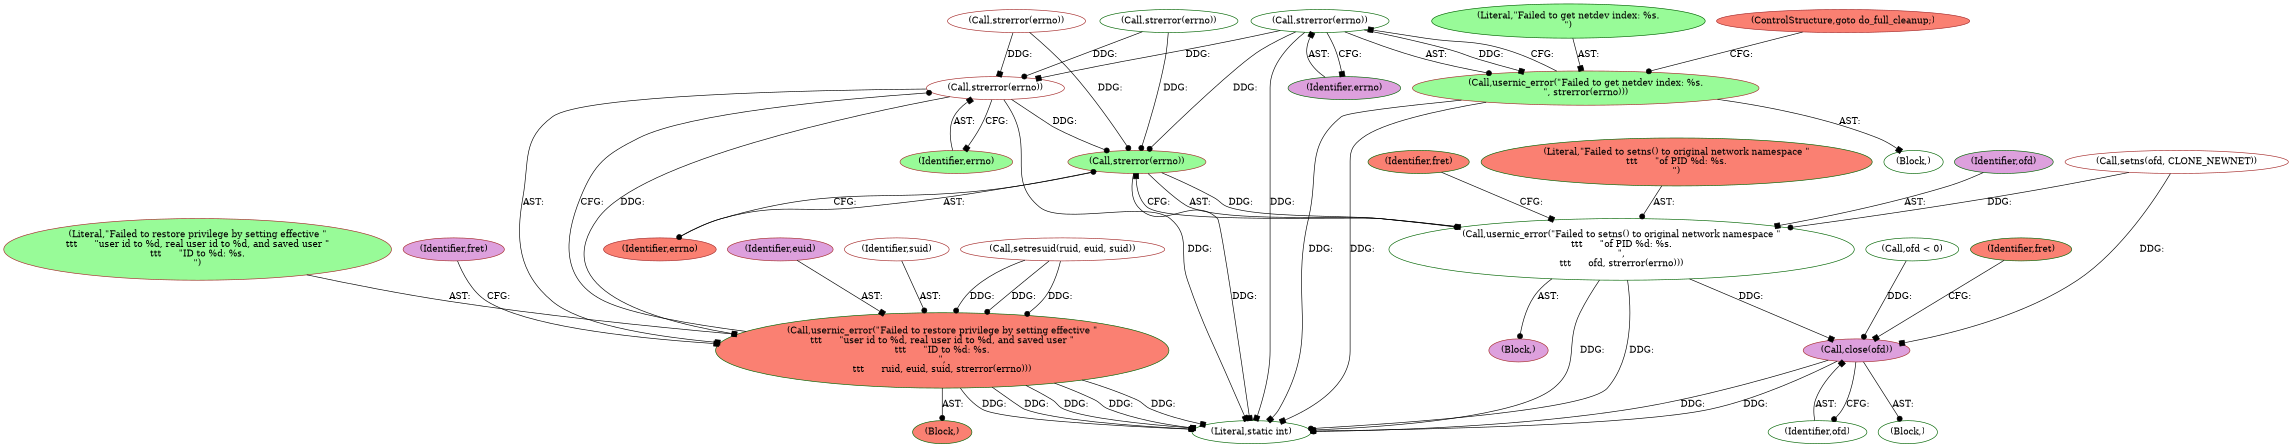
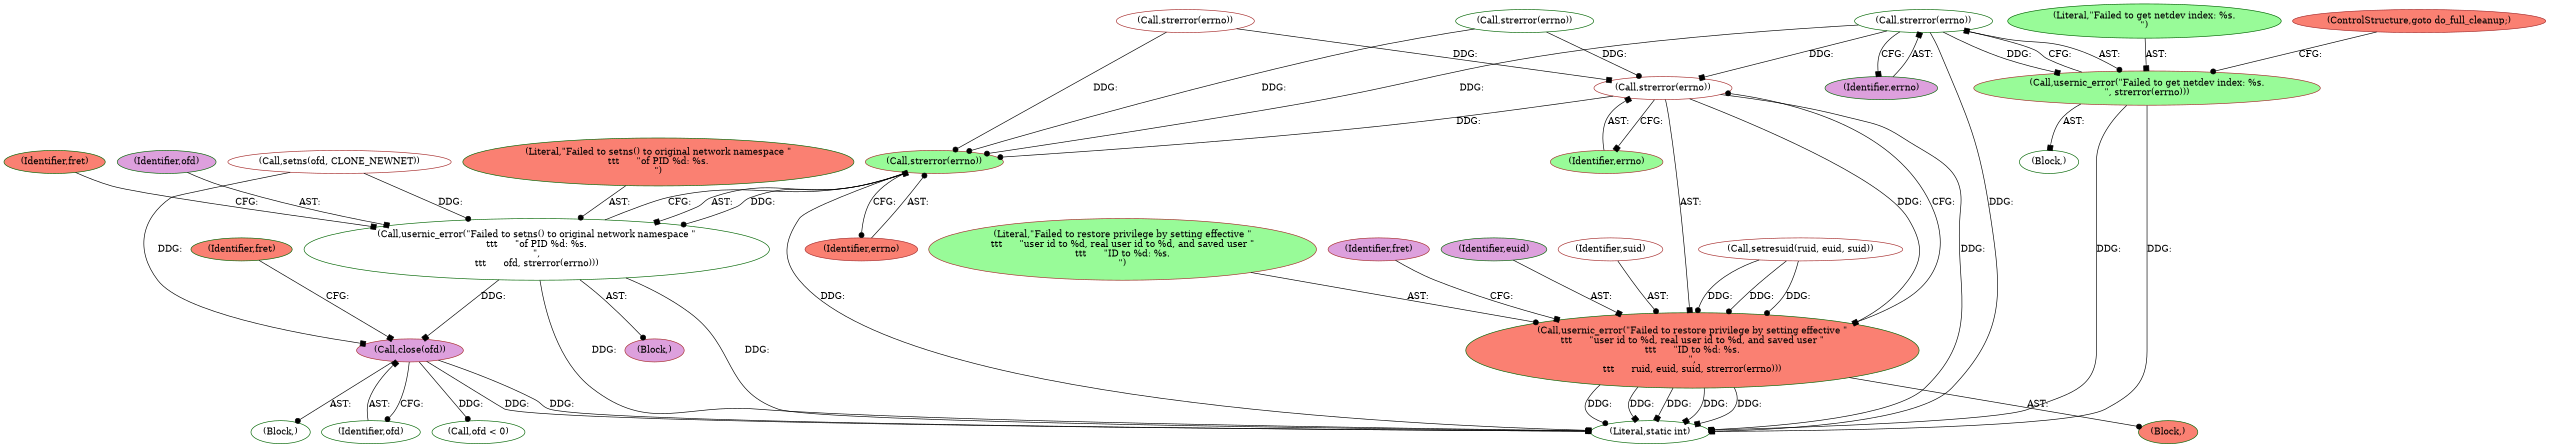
node "(Identifier,euid)": color brown -> darkgreen
edge "(Call,ofd < 0)" -> "(Call,close(ofd))": reversed
